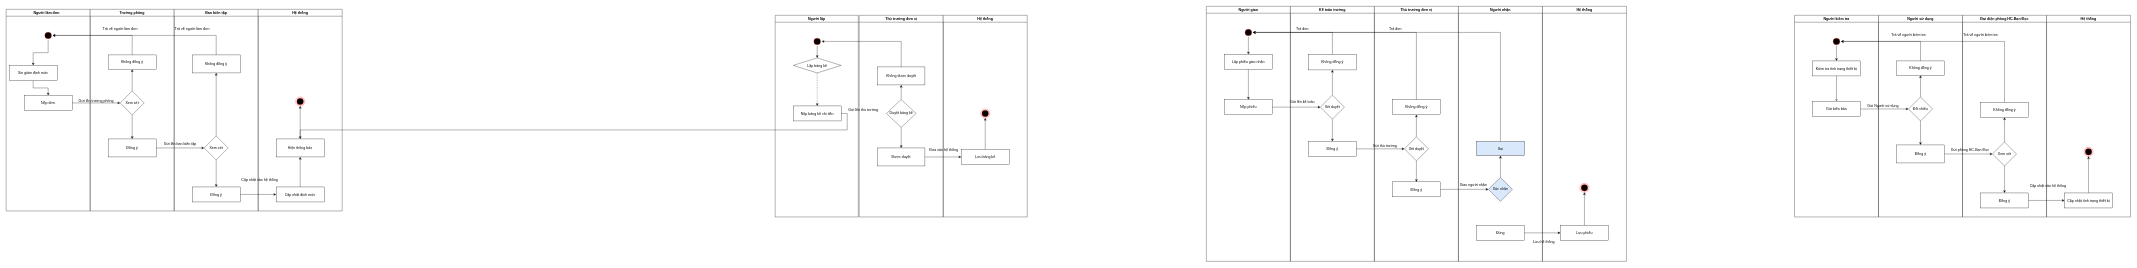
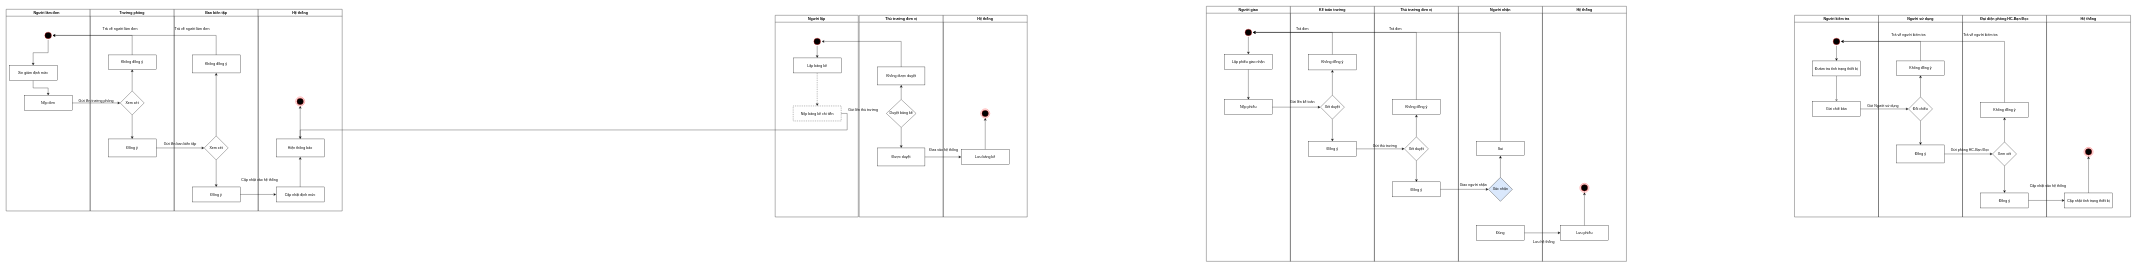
node "Lập bảng kê": shape diamond -> rectangle
node "Kiểm tra tình trạng thiết bị": label "Kiểm tra tình trạng thiết bị" -> "Đưảm tra tình trạng thiết bị"
node "Gửi biên bản": label "Gửi biên bản" -> "Gửi chiê bản"
node "Nộp bảng kê chi tiền": style solid -> dashed
node "Sai": fillcolor #dae8fc -> #ffffff
